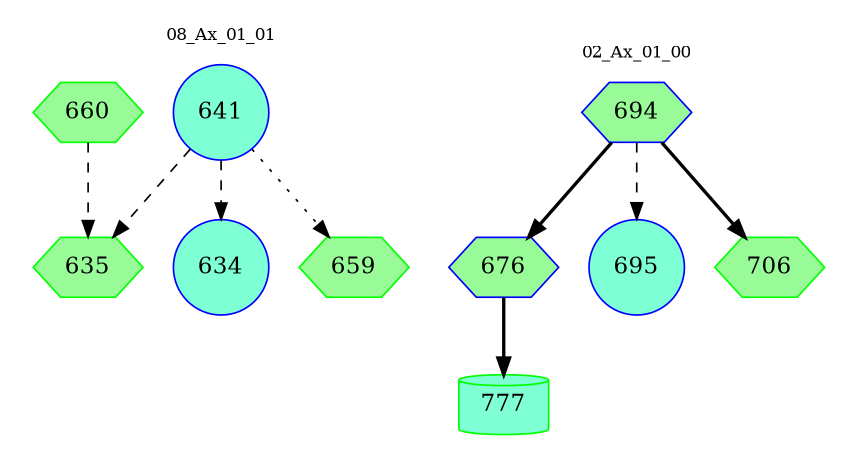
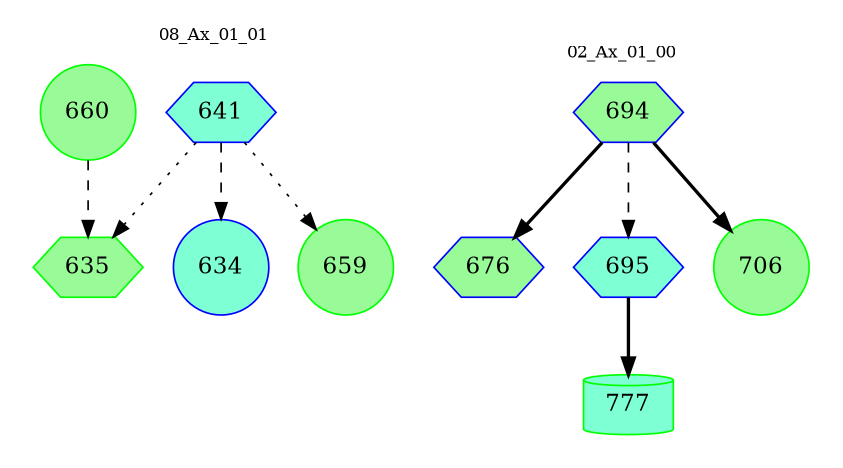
node "660": shape hexagon -> circle
node "641": shape circle -> hexagon
edge "641" -> "635": style dashed -> dotted
node "659": shape hexagon -> circle
node "695": shape circle -> hexagon
node "706": shape hexagon -> circle
edge "676" -> "777": now "695" -> "777"
